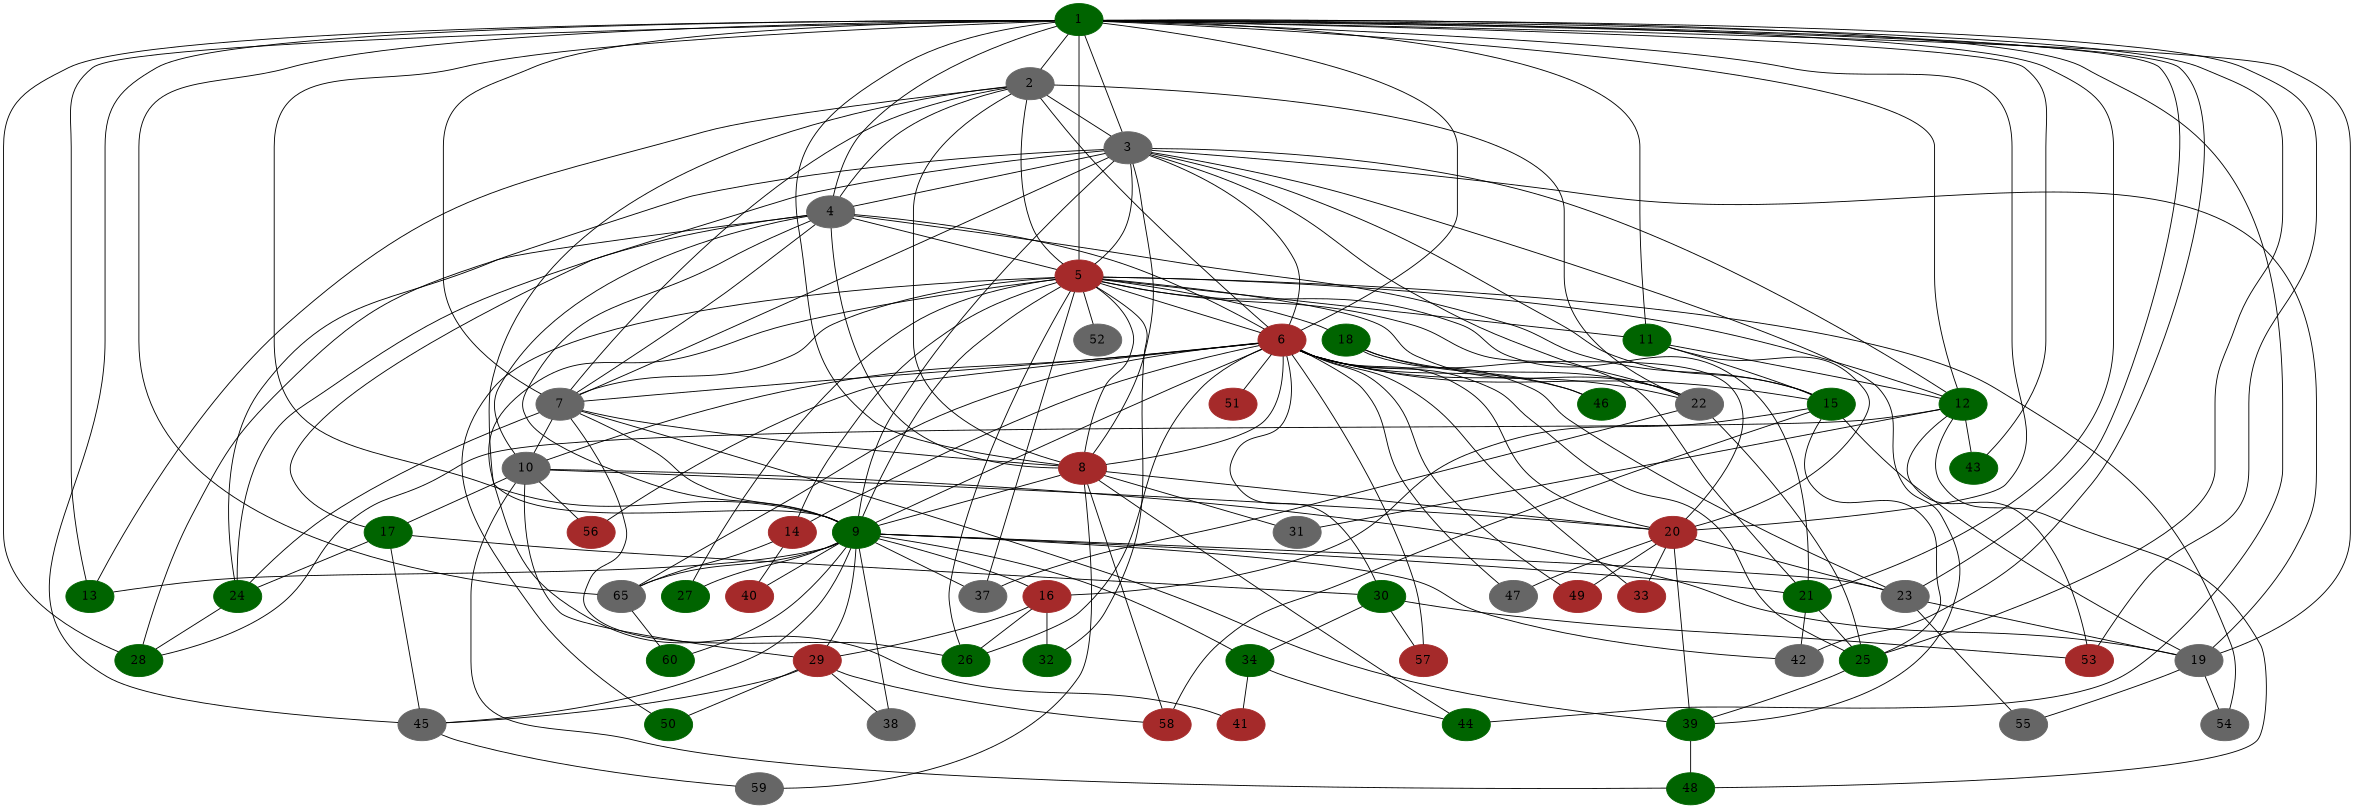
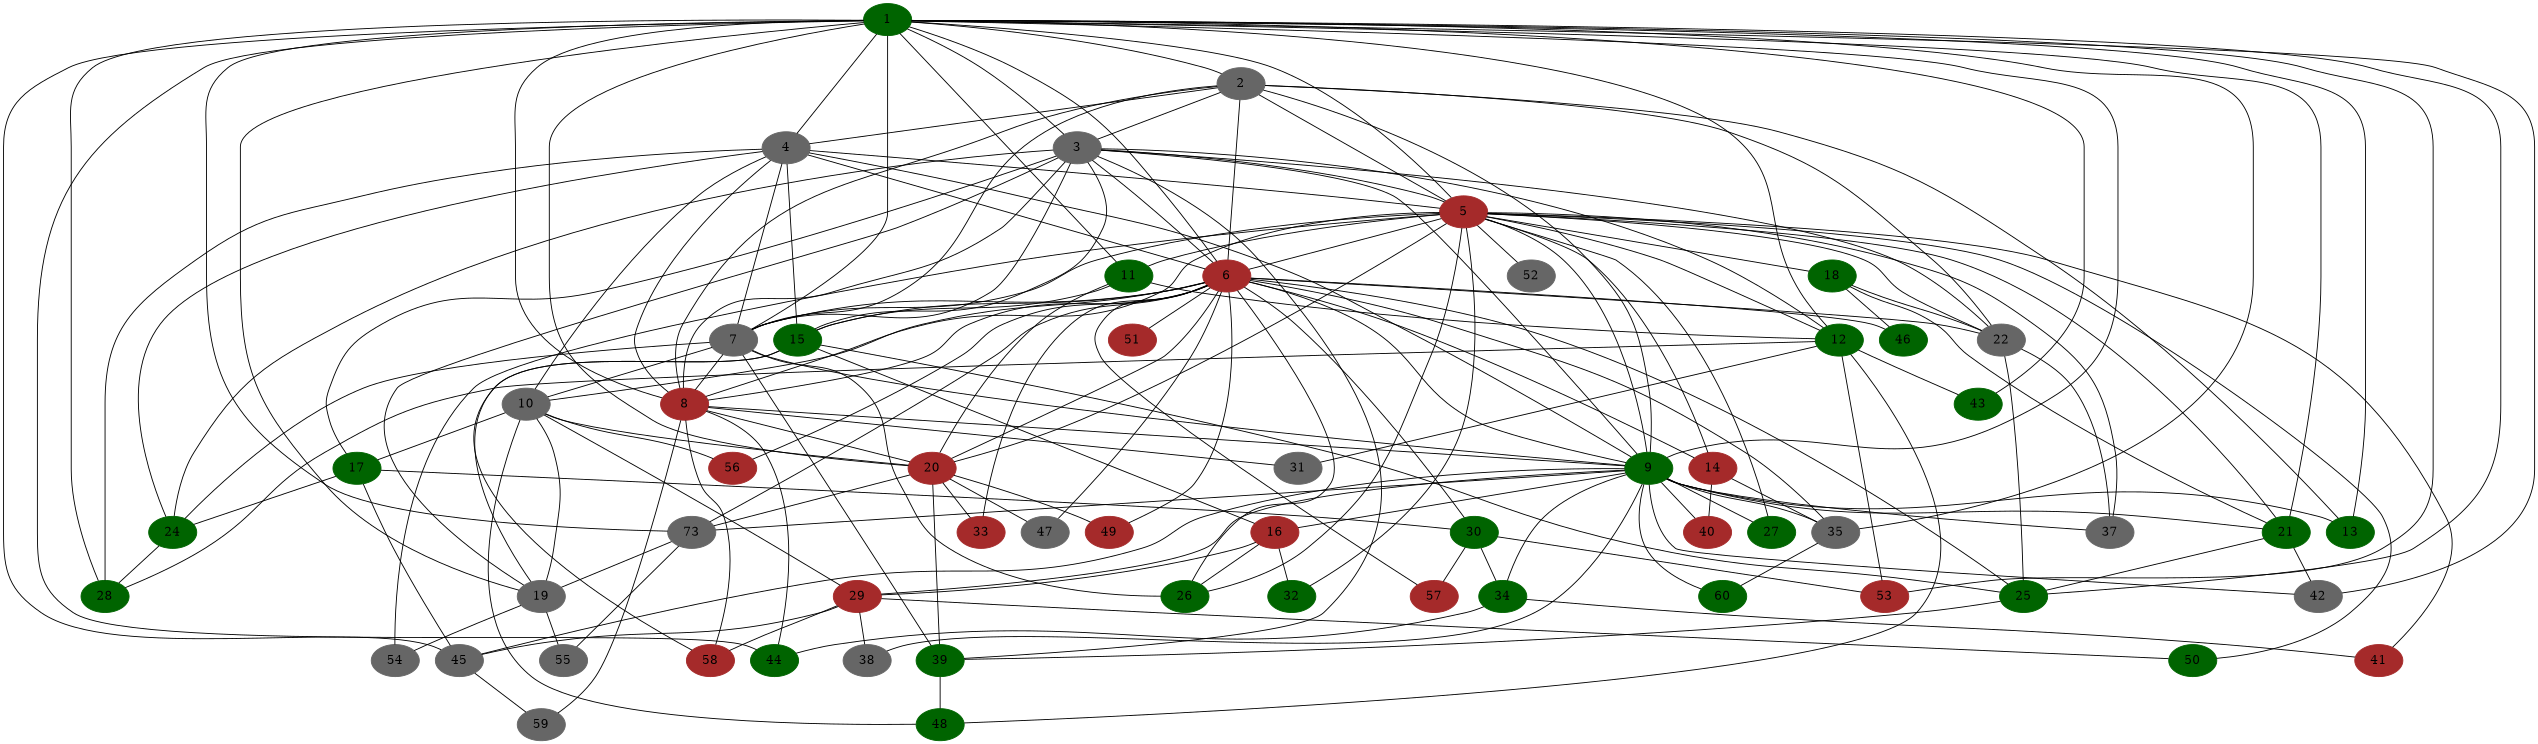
edge "3" -- "4": removed
node "65": label "65" -> "35"
node "23": label "23" -> "73"
